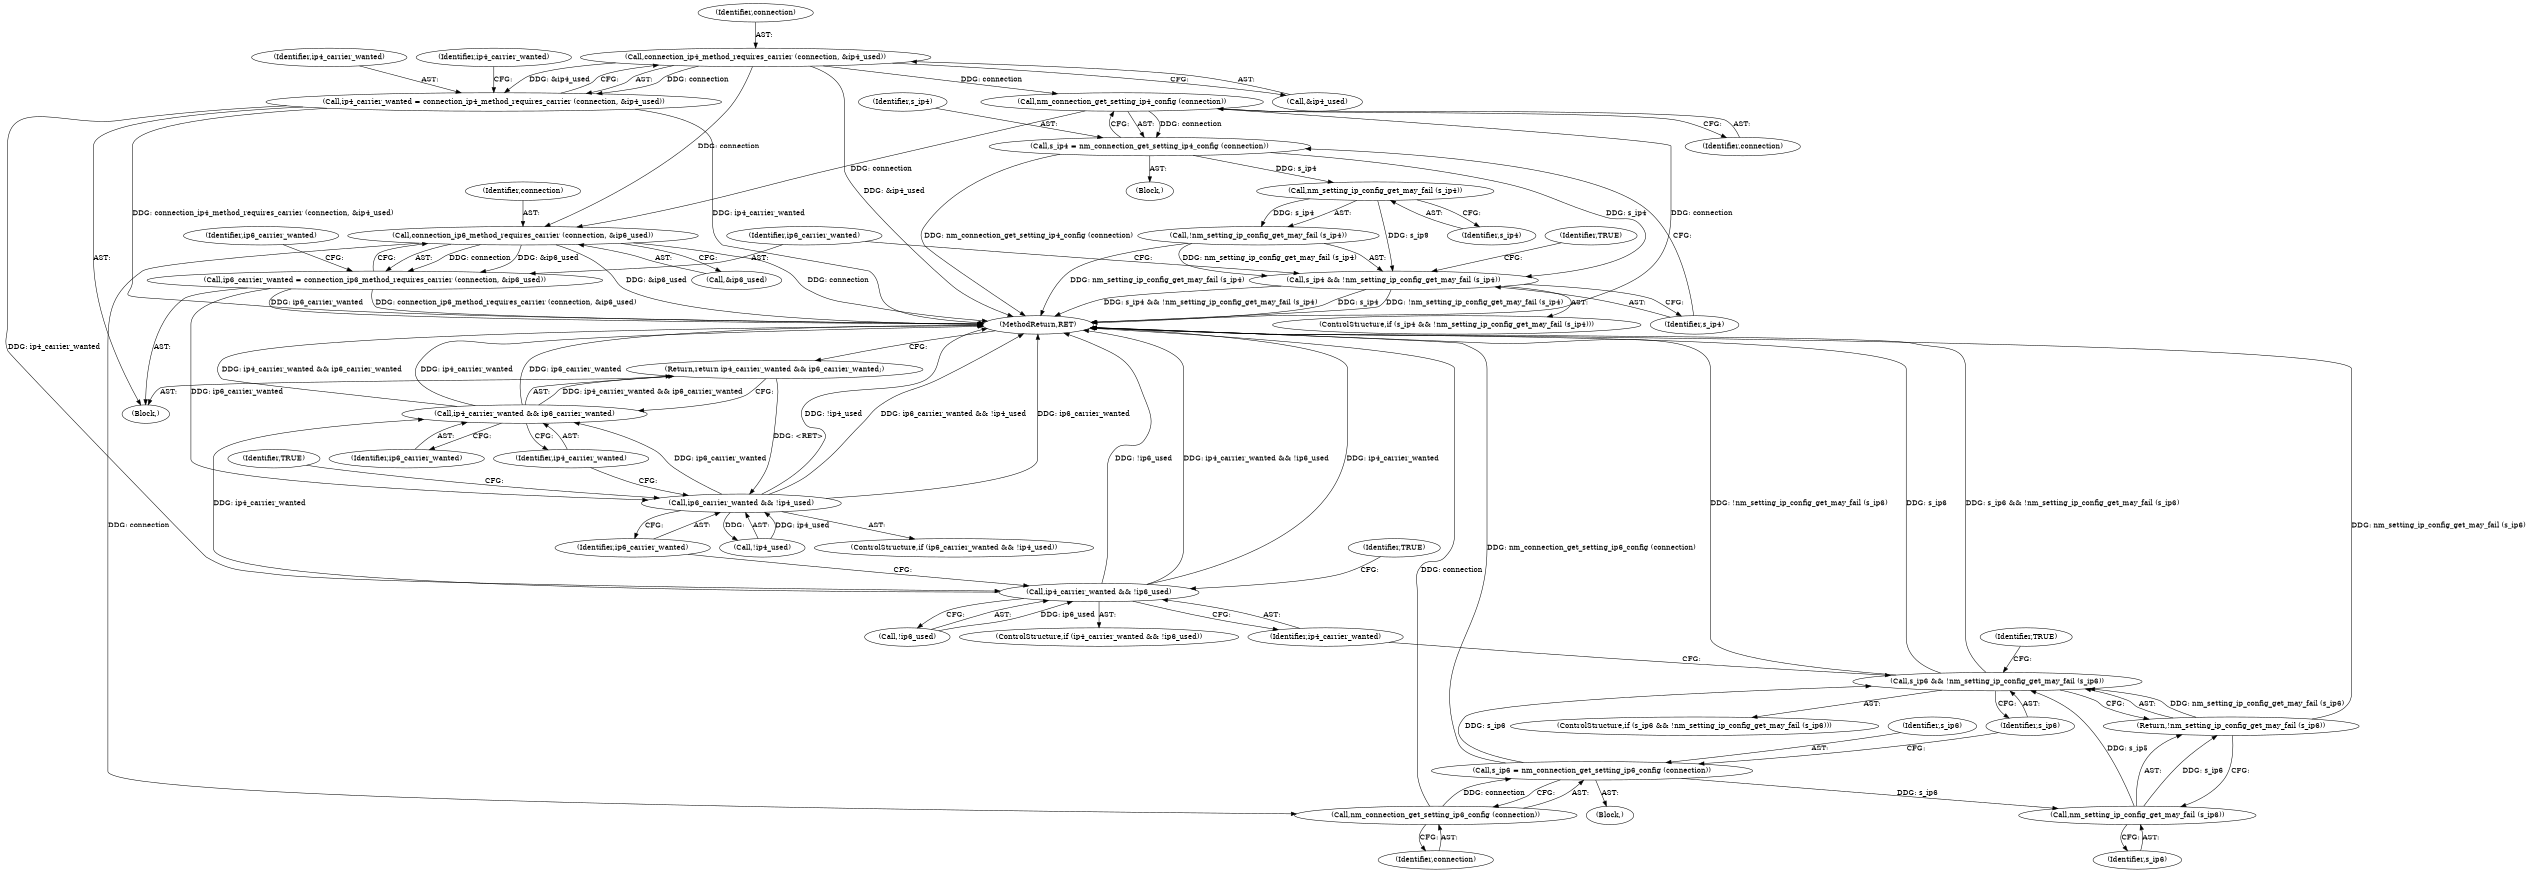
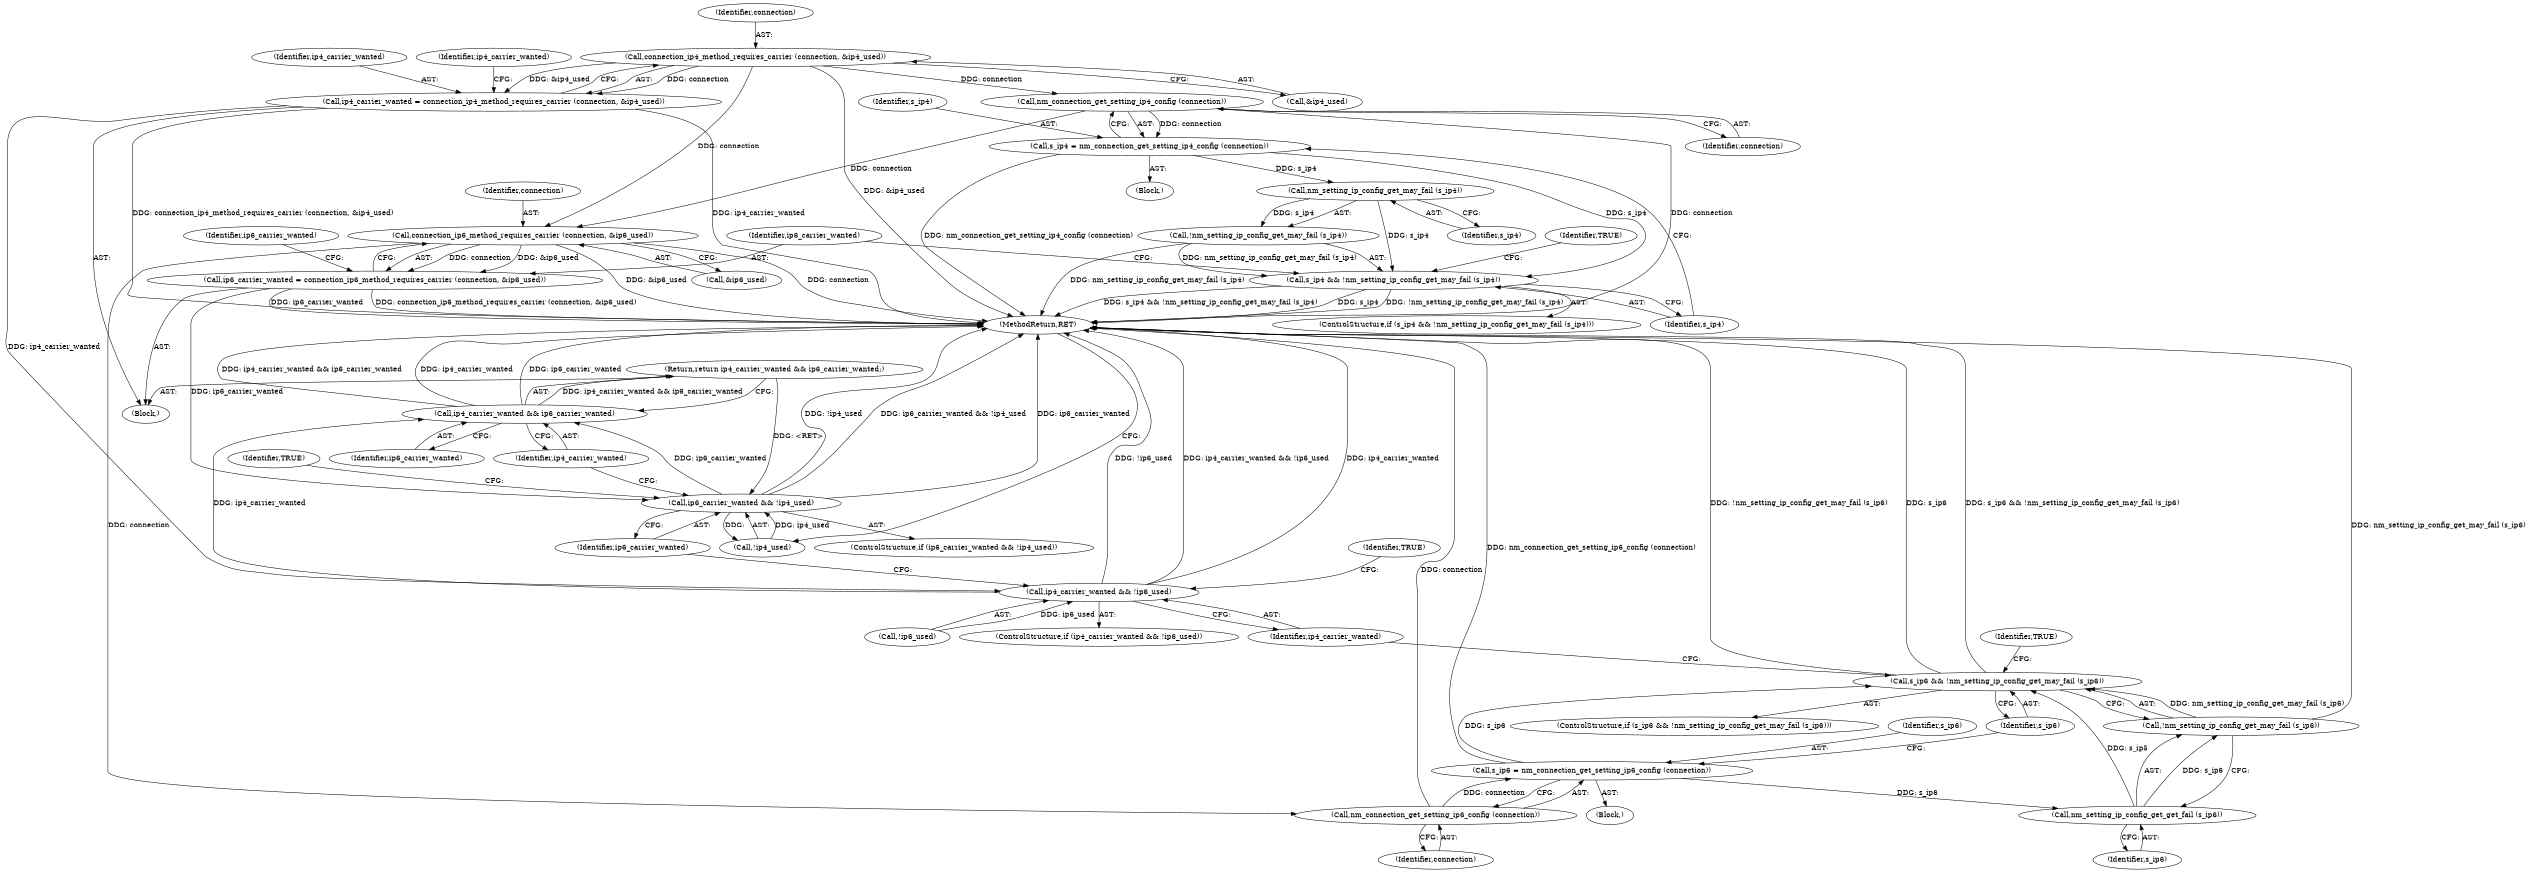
edge "(Call,nm_setting_ip_config_get_may_fail (s_ip4))" -> "(Call,s_ip4 && !nm_setting_ip_config_get_may_fail (s_ip4))": label "DDG: s_ip9" -> "DDG: s_ip4"
edge "(MethodReturn,RET)" -> "(Return,return ip4_carrier_wanted && ip6_carrier_wanted;)": now "(MethodReturn,RET)" -> "(Call,!ip4_used)"
edge "(Call,ip4_carrier_wanted && !ip6_used)" -> "(Call,!ip6_used)": removed, label "CFG:"
node "(Return,!nm_setting_ip_config_get_may_fail (s_ip6))": label "(Return,!nm_setting_ip_config_get_may_fail (s_ip6))" -> "(Call,!nm_setting_ip_config_get_may_fail (s_ip6))"
node "(Call,nm_setting_ip_config_get_may_fail (s_ip6))": label "(Call,nm_setting_ip_config_get_may_fail (s_ip6))" -> "(Call,nm_setting_ip_config_get_get_fail (s_ip6))"
